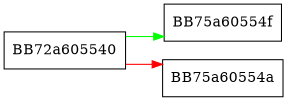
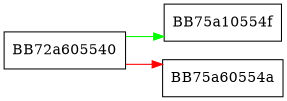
node "BB75a60554f": label "BB75a60554f" -> "BB75a10554f"
